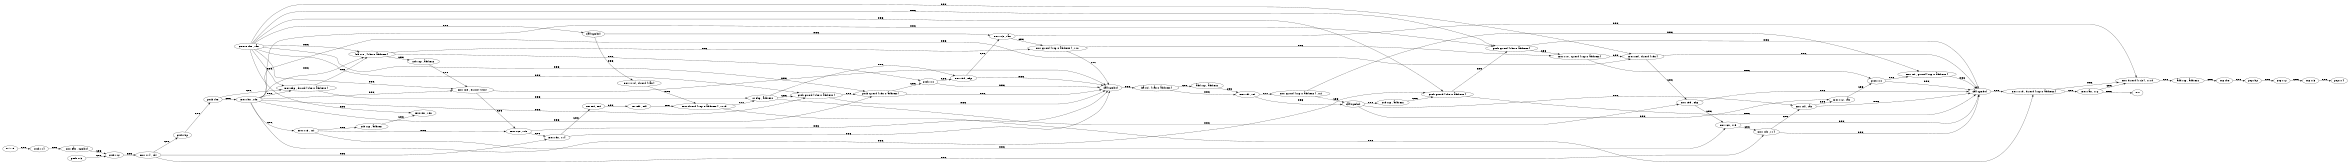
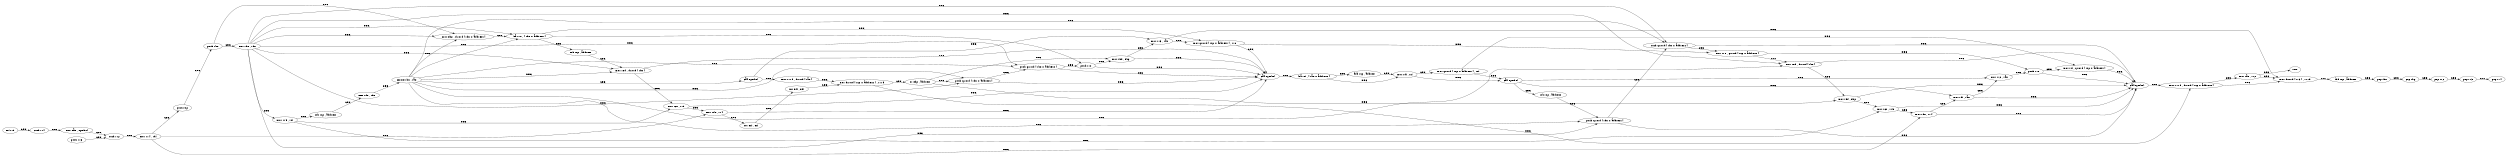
edge "mov ebp , dword [ rbx + address ]" -> "or ebp , address": removed, label "DFG"
edge "cmove rbx , rax" -> "test rdx , rdx": reversed
